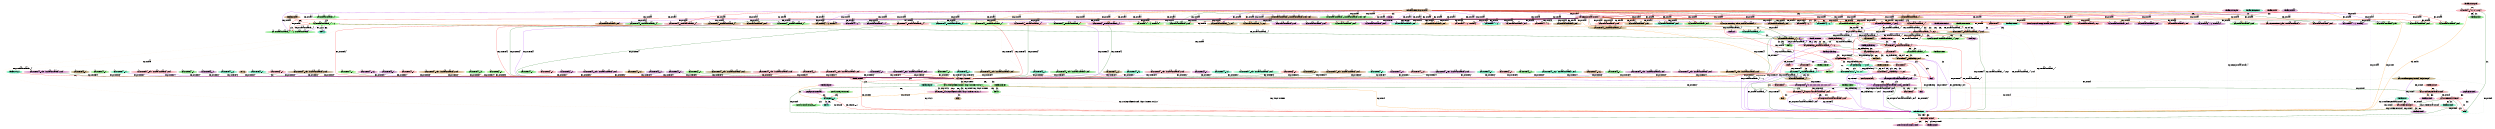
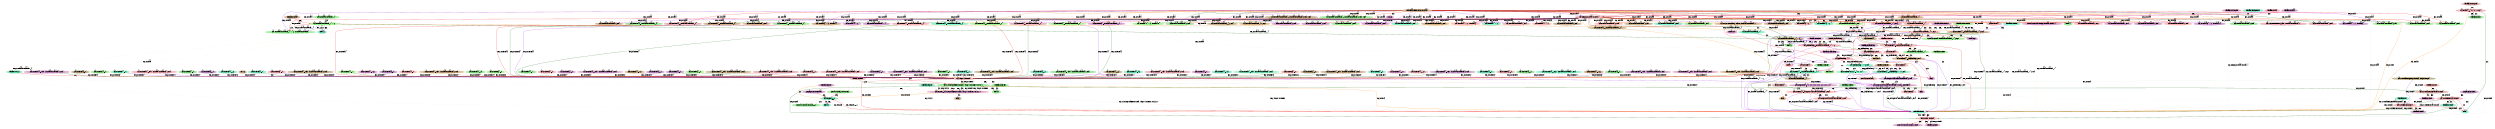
edge "(MethodParameterIn,uint8_t *mus_data)" -> "(Call,(mus_data[9] << 8) | mus_data[8])": removed, label "DDG: mus_data"
edge "(Call,memcmp(mus_data, mus_hdr, 4))" -> "(Call,mus_data[mus_data_ofs - 1] & 0x80)": label "DDG: setup_ret" -> "DDG: mus_data"
node "(Call,mus_event[2] = (pitchbend_tmp >> 7) & 0x7f)": fillcolor lightpink -> aquamarine
node "(Call,_WM_ResetToStart(size_mdi))": label "(Call,_WM_ResetToStart(size_mdi))" -> "(Call,_WM_ResetToStart(mus_mdi))"
